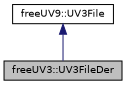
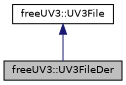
node "freeUV9::UV3File": label "freeUV9::UV3File" -> "freeUV3::UV3File"
